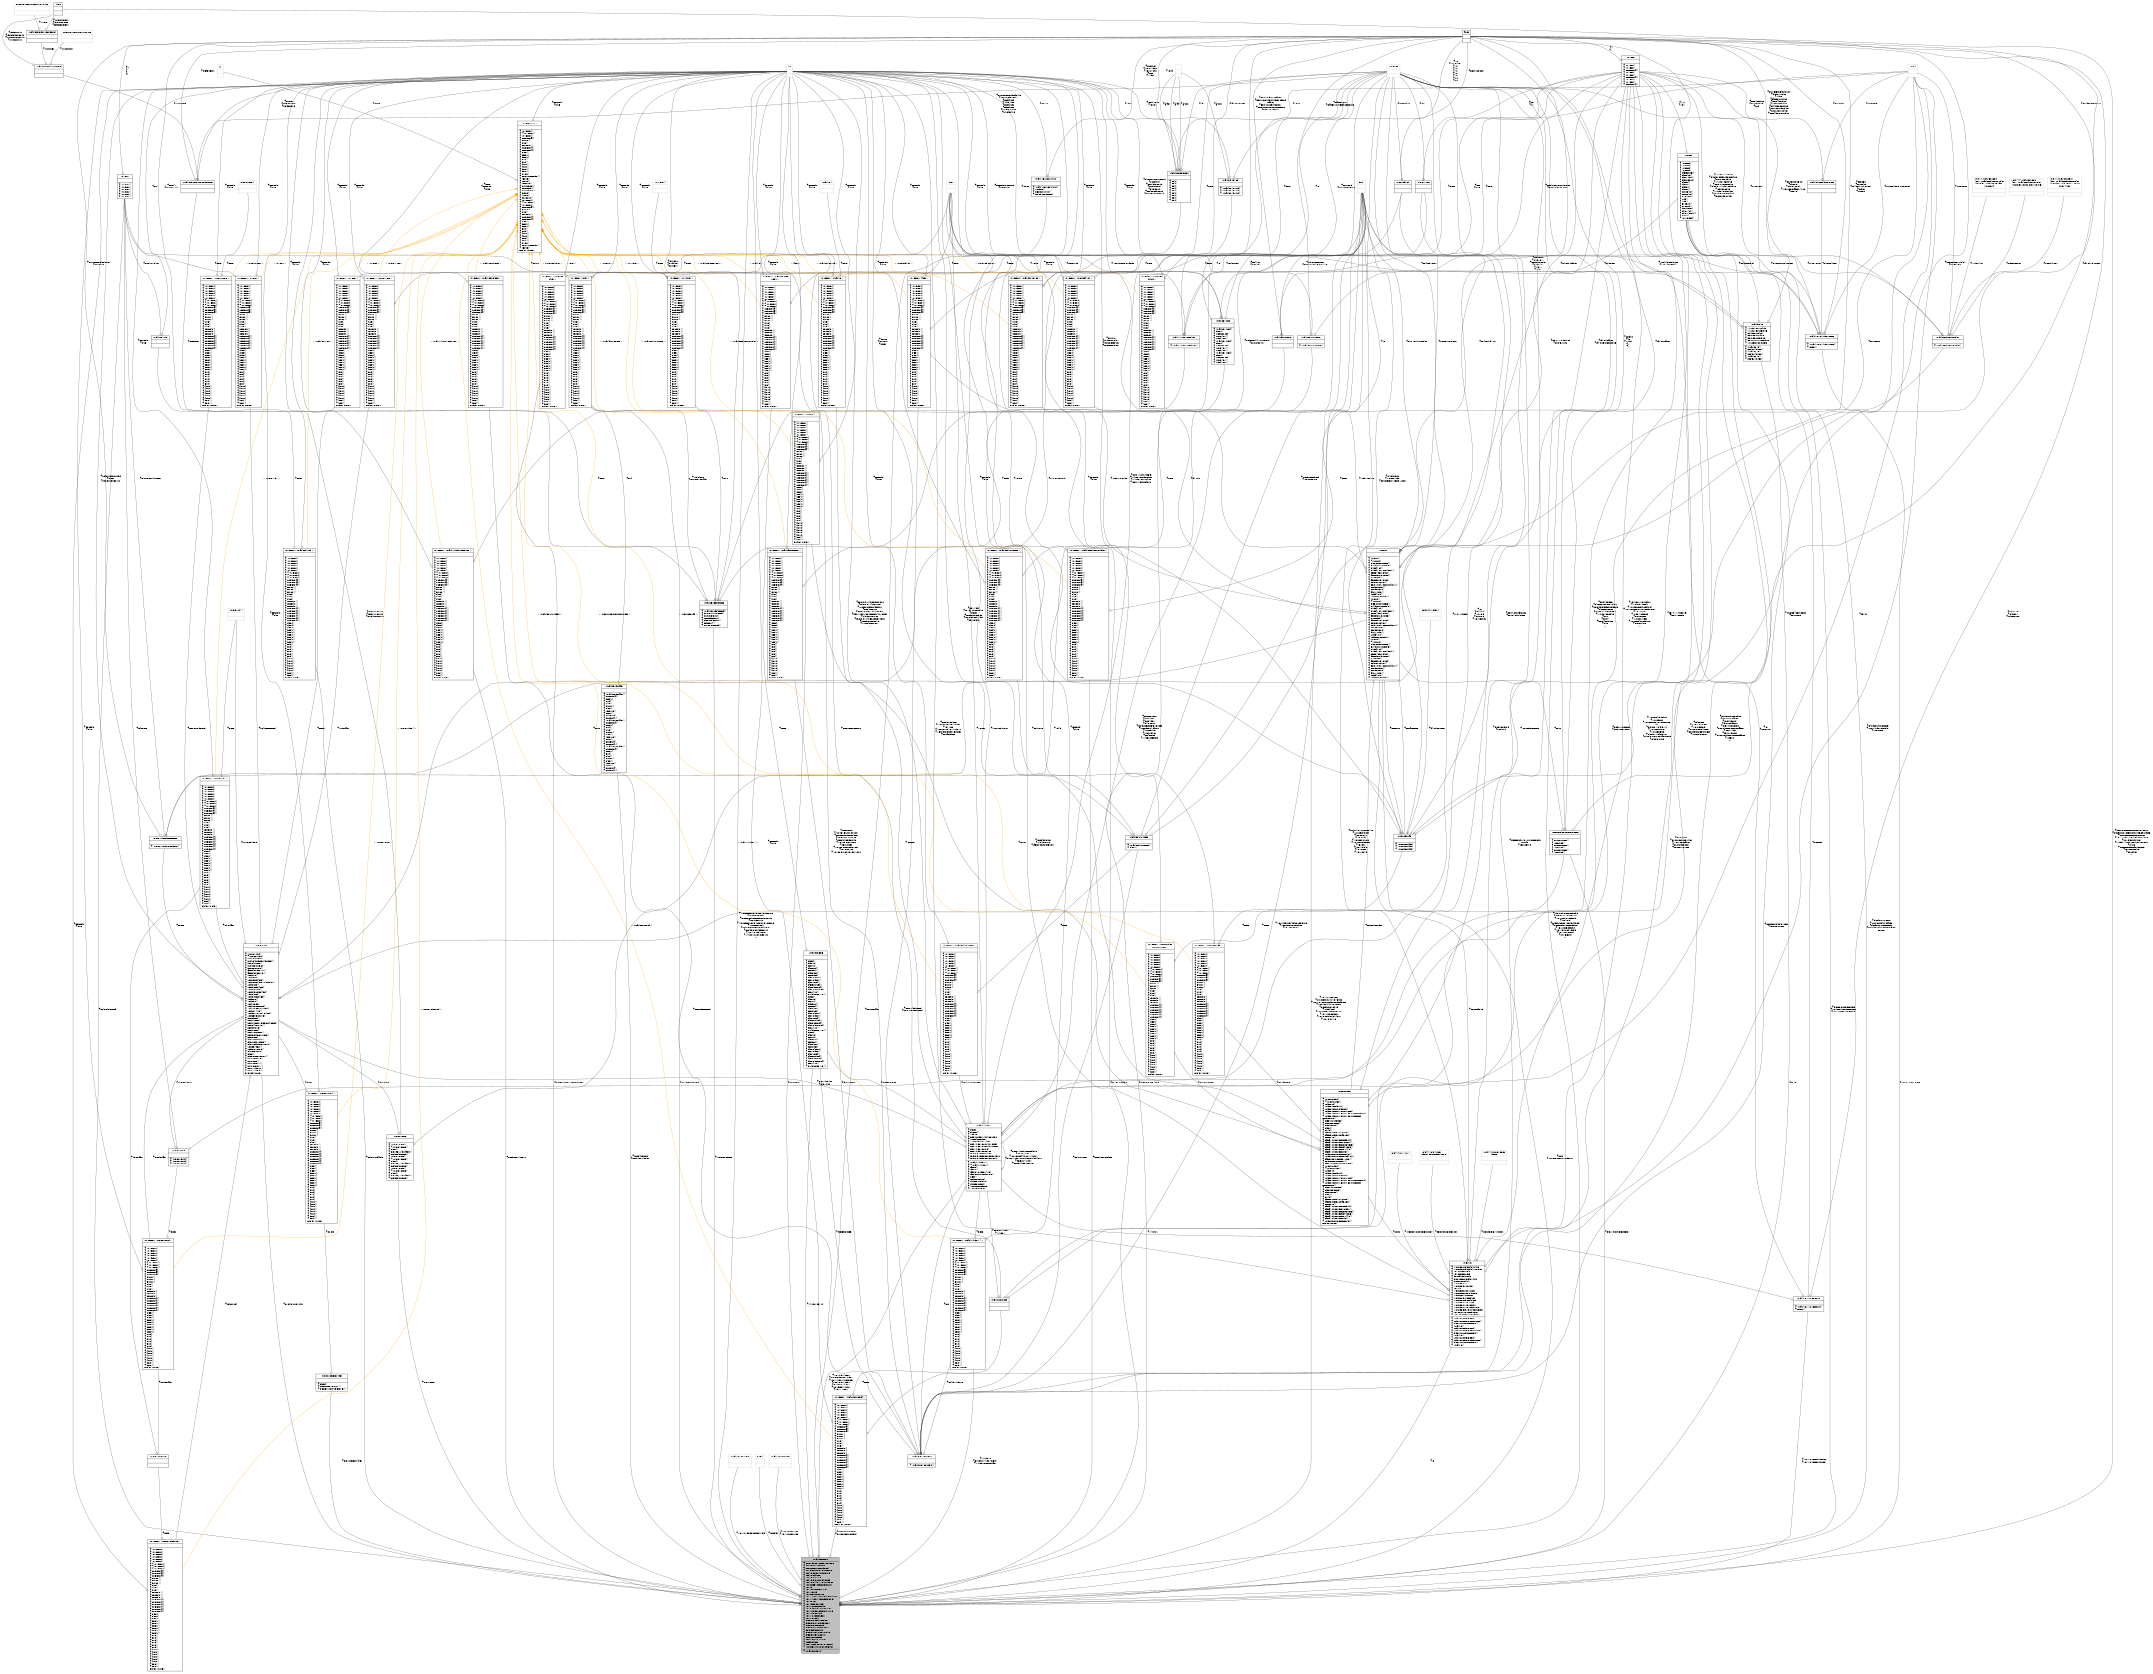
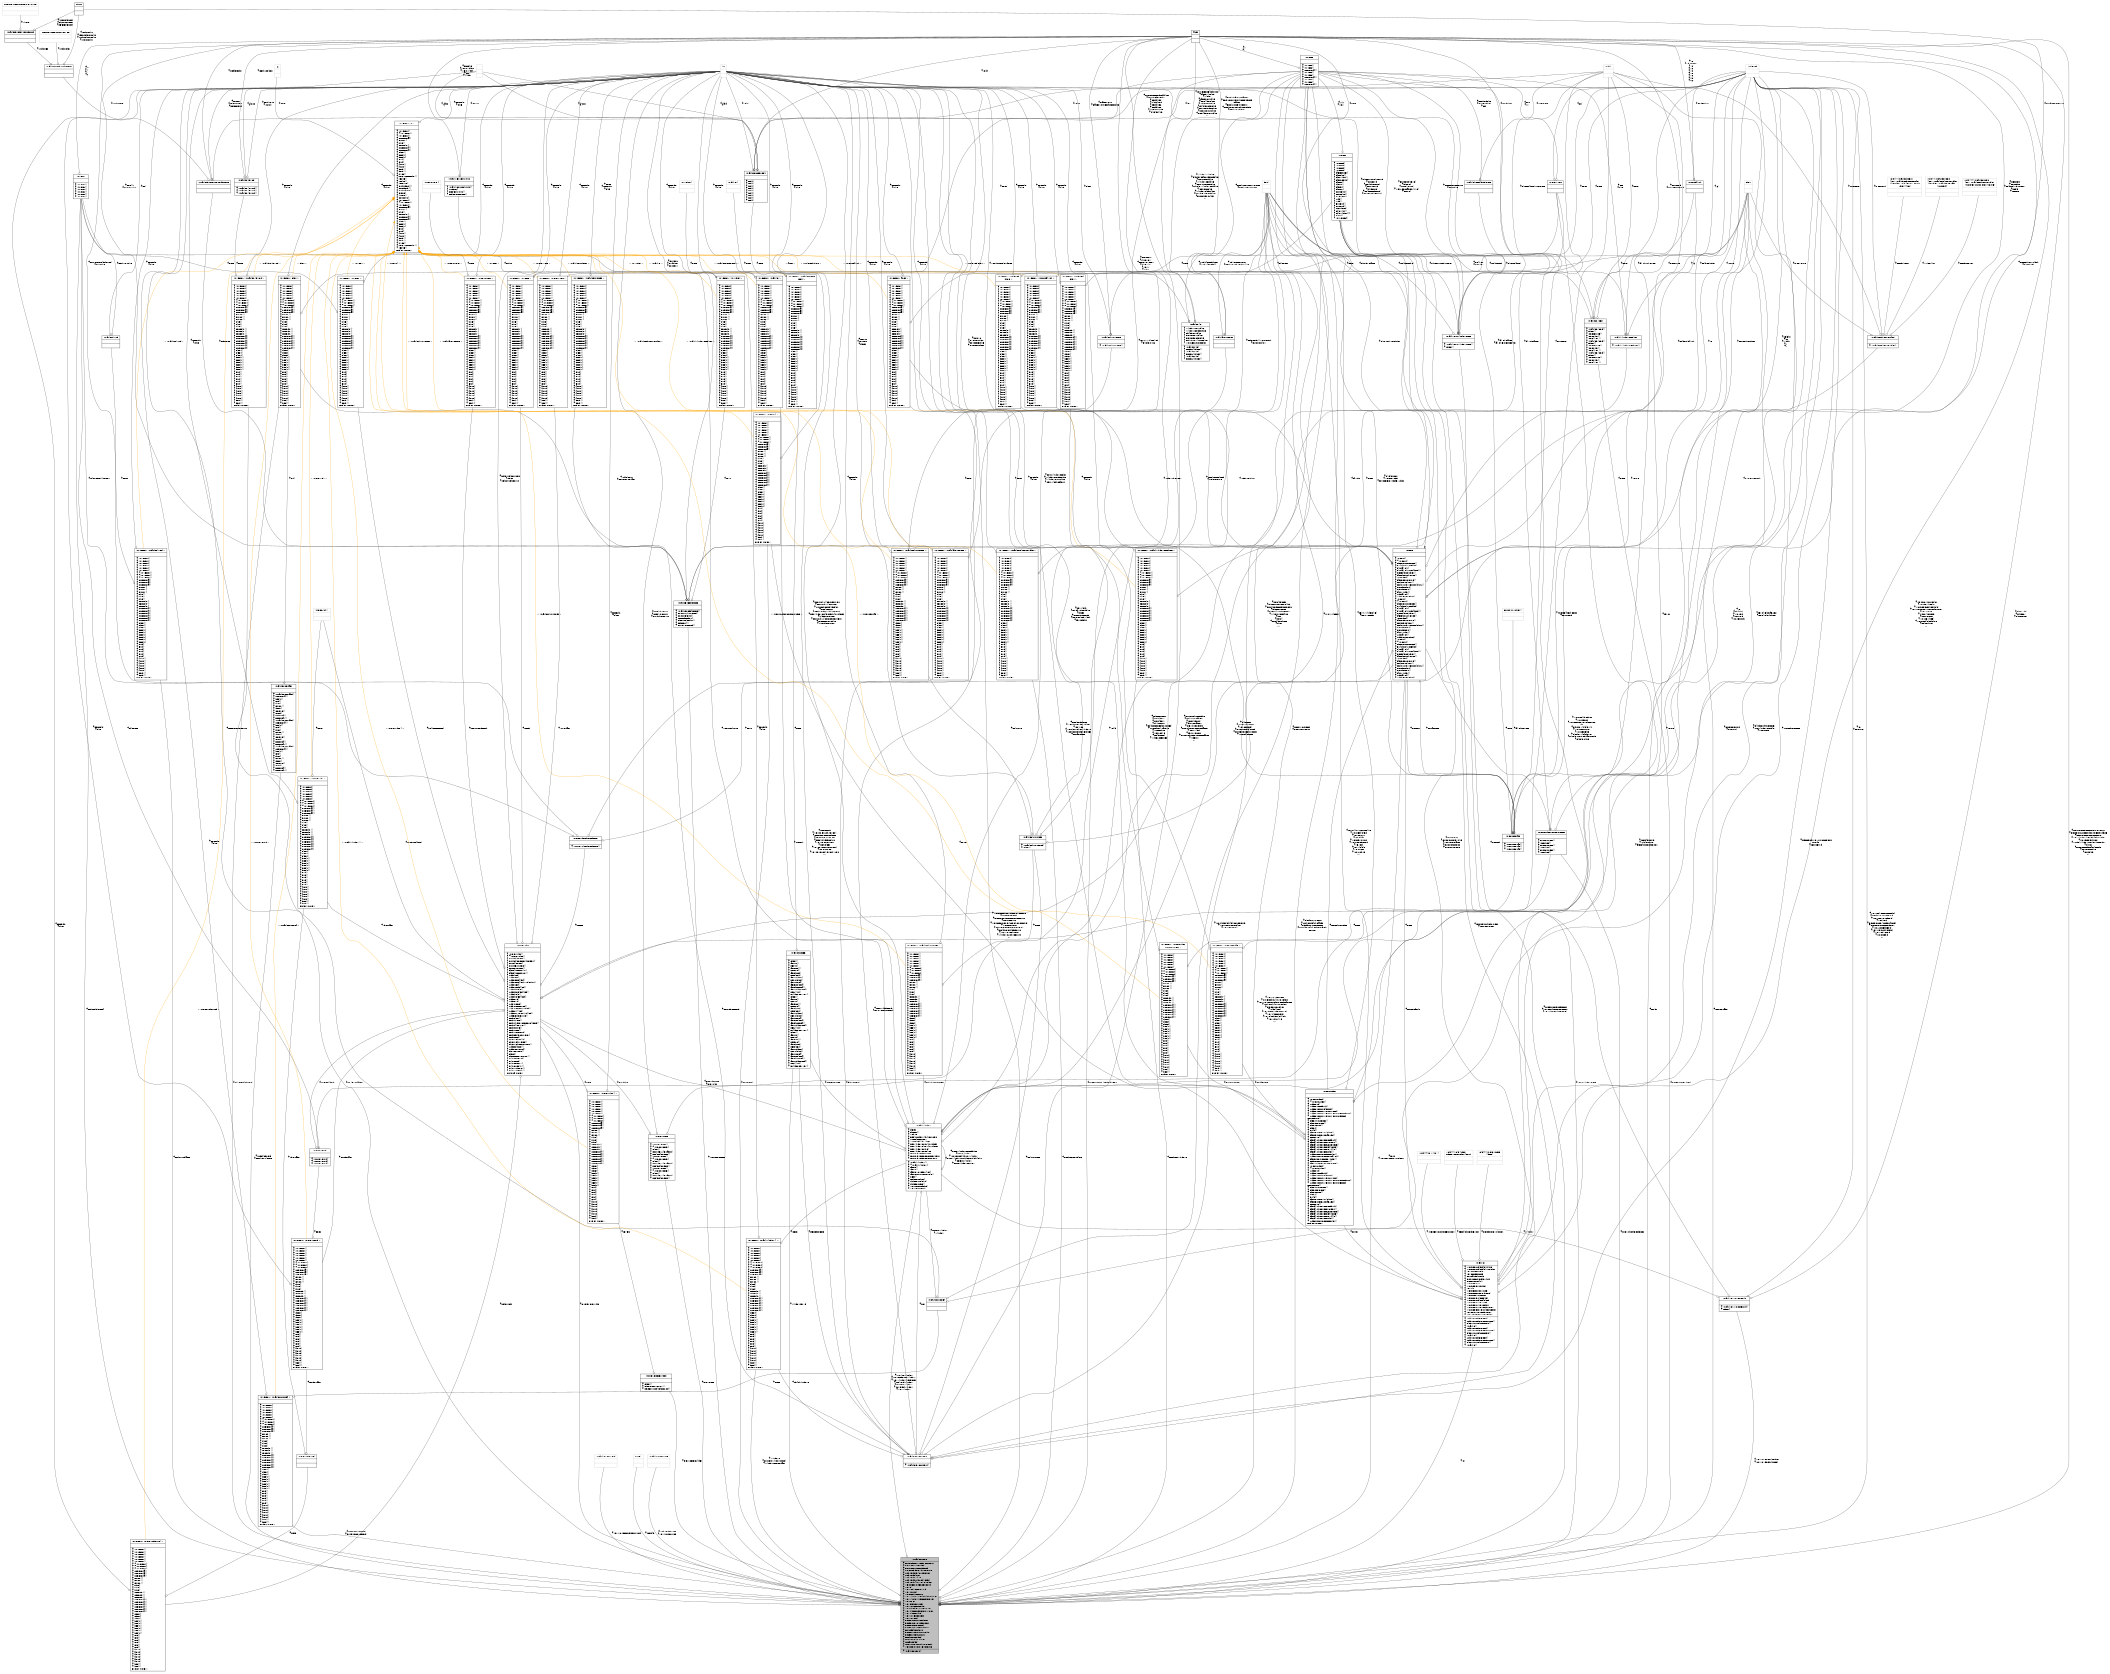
edge "float" -> "ImVector< float >": label " +GlyphRanges" -> " +Data"
edge "unsigned" -> "ImVector< ImGuiPopupRef >": now "unsigned" -> "ImGuiDrawContext"
edge "ImGuiStyle" -> "ImGuiContext": now "ImDrawVert" -> "ImGuiContext"
node "ImVector< ImGuiPopupRef >": text "begin 37 more..." -> "and 37 more..."
